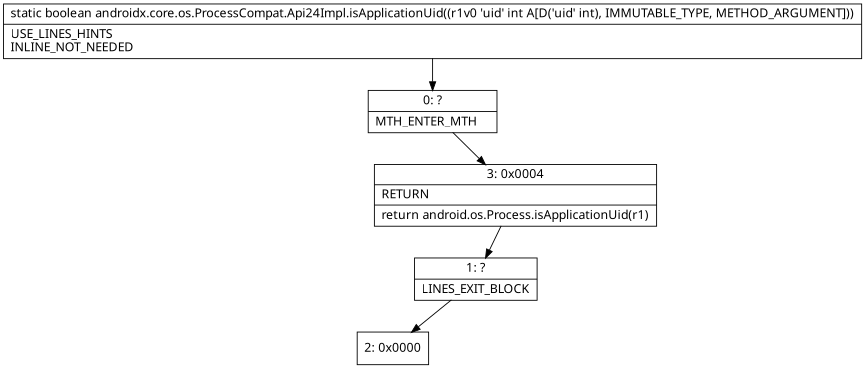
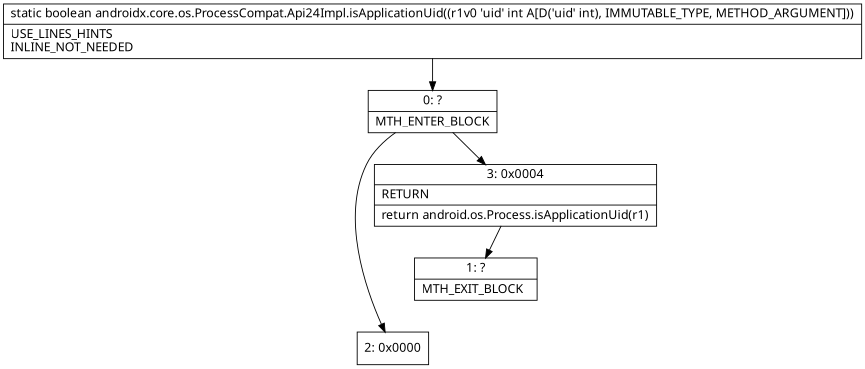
node "0: ?": text "MTH_ENTER_MTH" -> "MTH_ENTER_BLOCK"
node "1: ?": text "LINES_EXIT_BLOCK" -> "MTH_EXIT_BLOCK"
edge "1: ?" -> "2: 0x0000": now "0: ?" -> "2: 0x0000"
